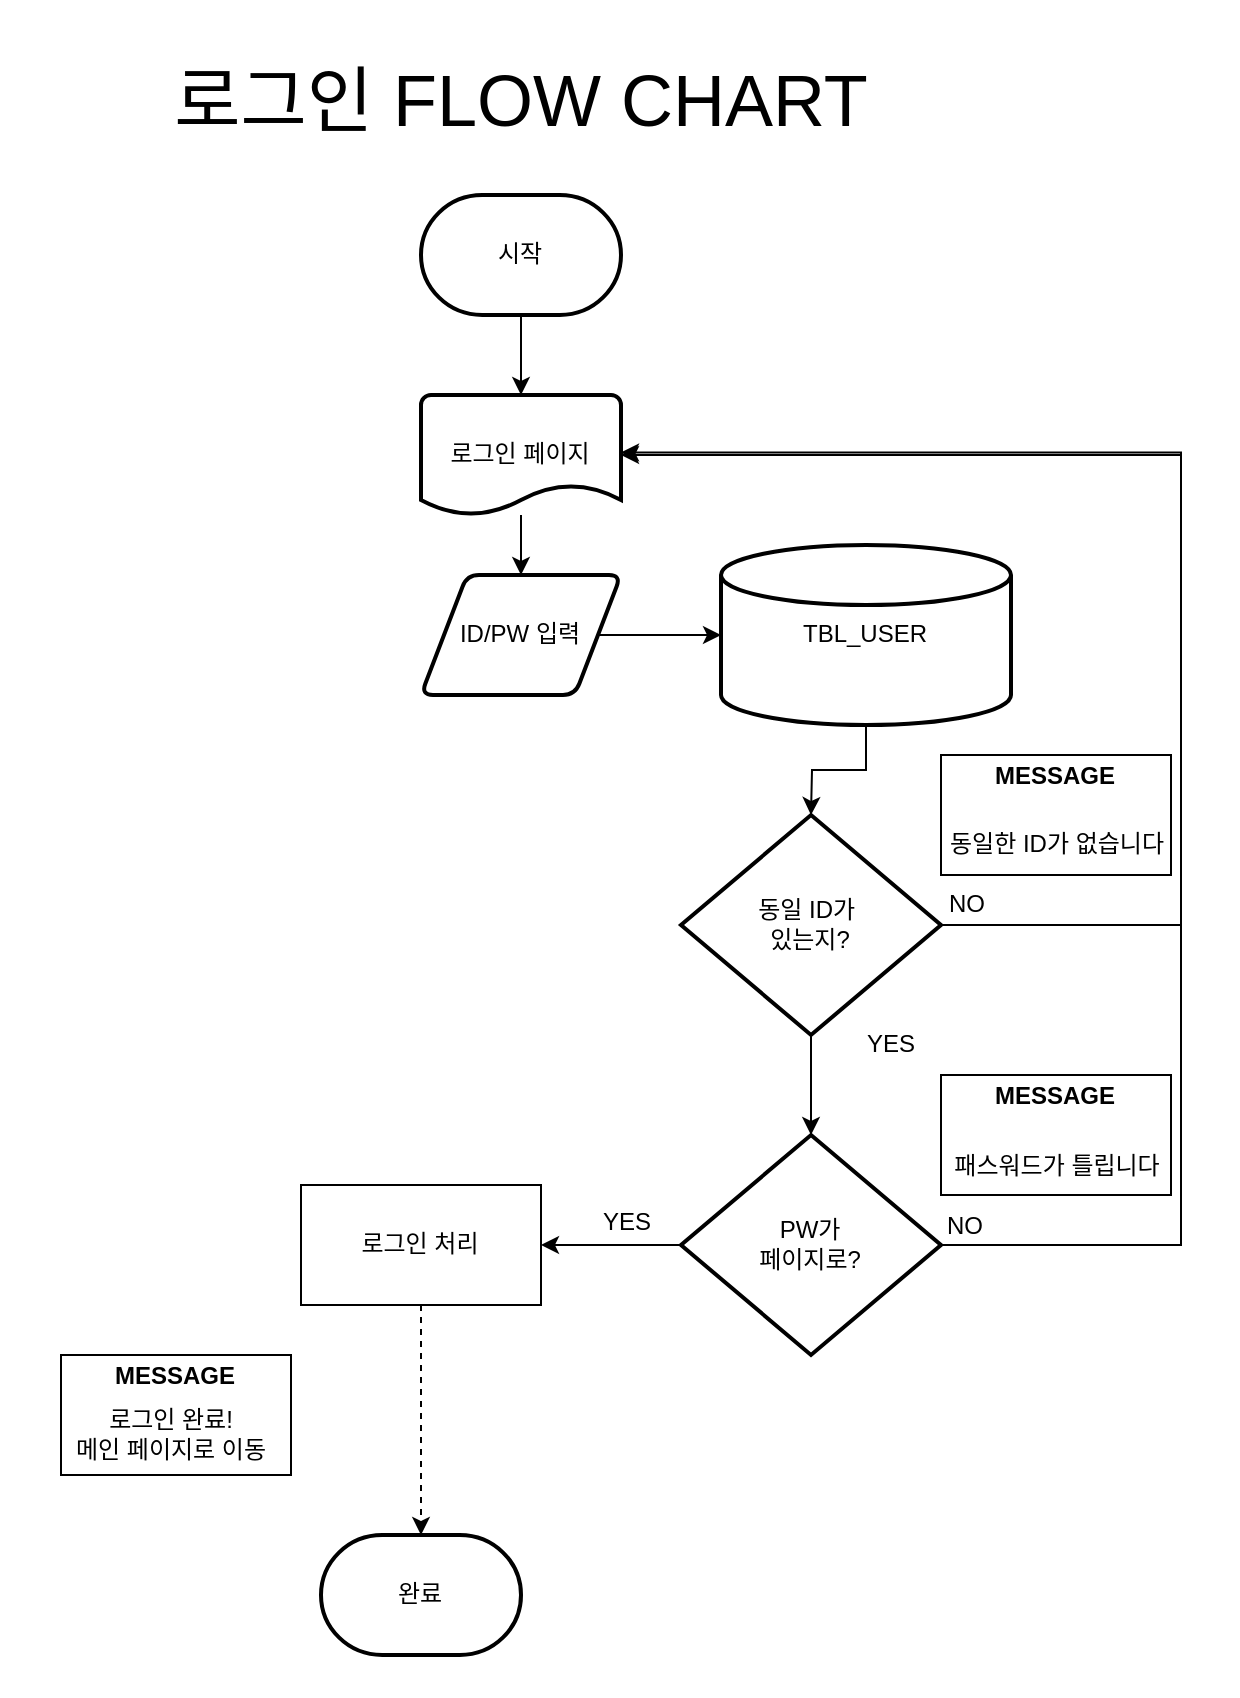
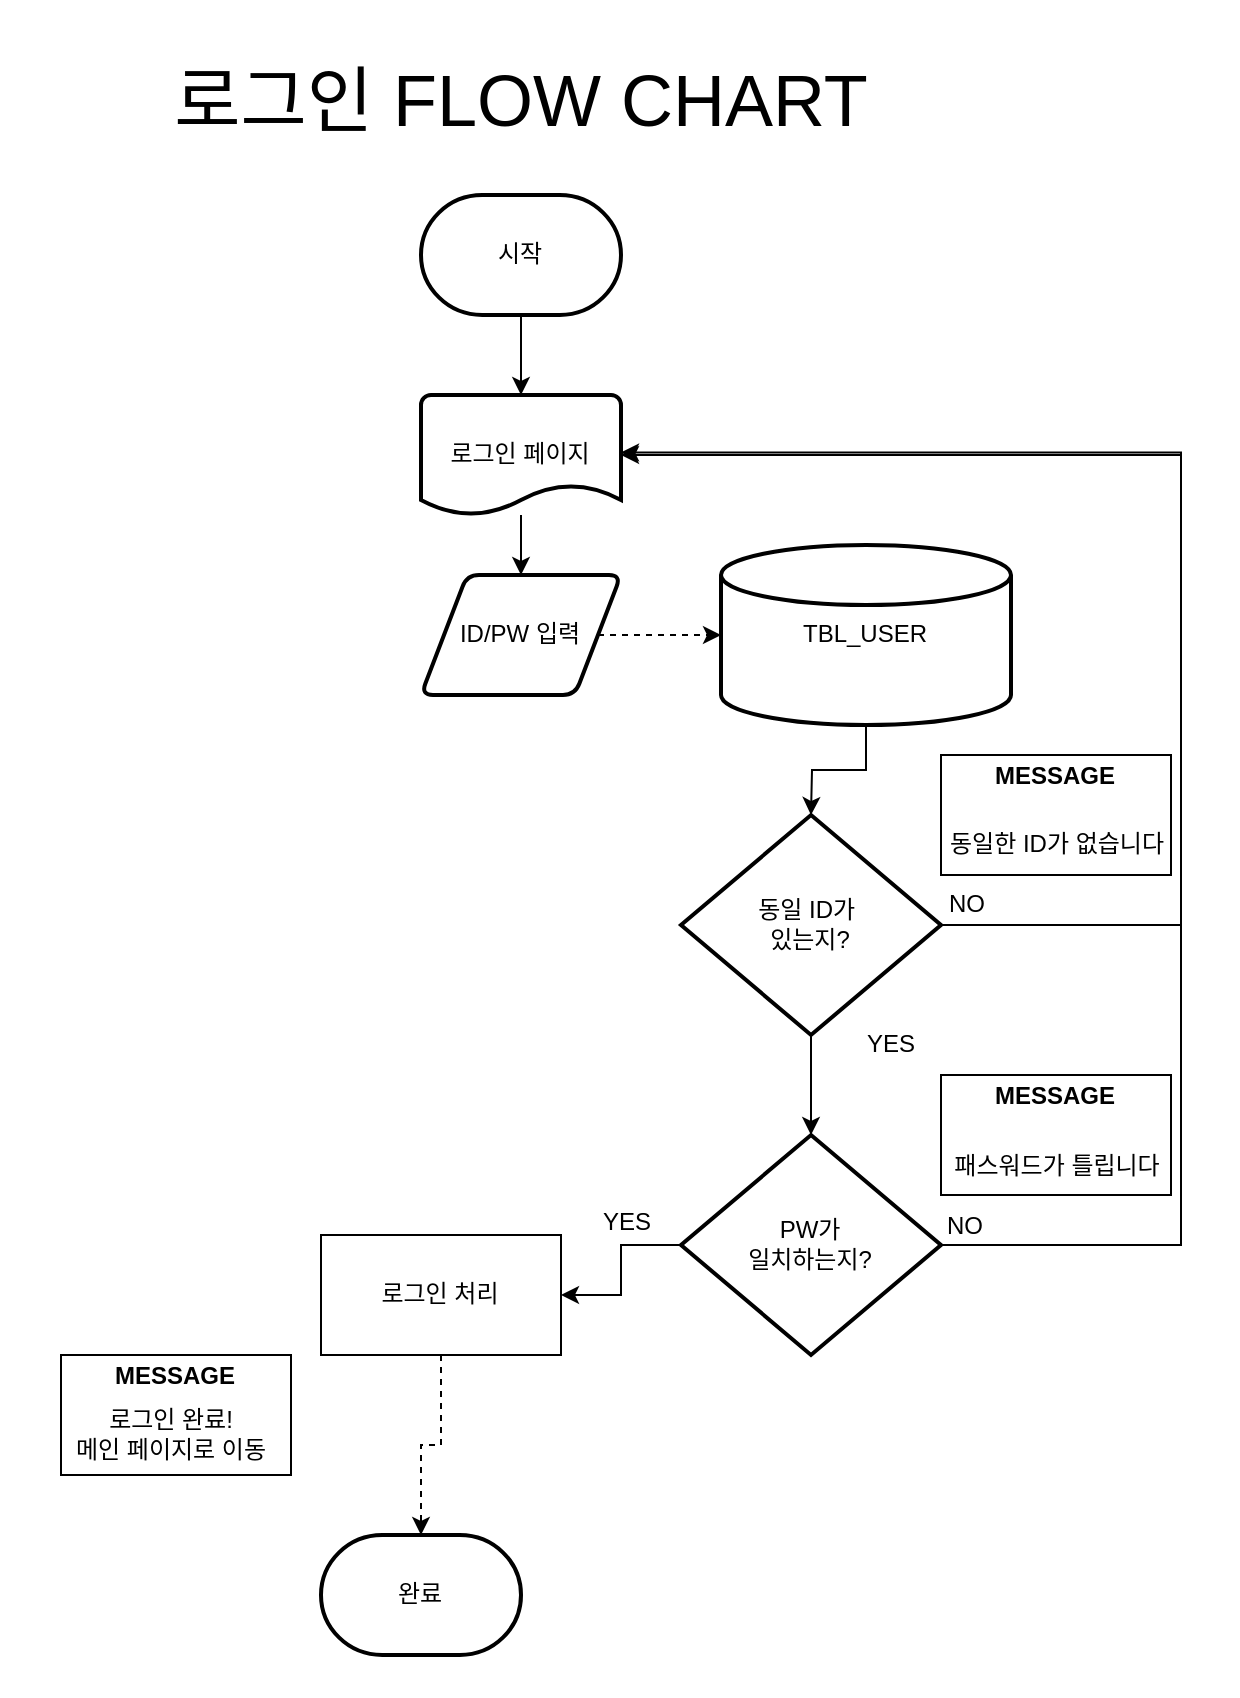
edge "ID/PW 입력" -> "TBL_USER": style solid -> dashed
node "로그인 처리": moved (421, 1245) -> (441, 1295)
node "PW가 페이지로?": label "PW가 페이지로?" -> "PW가 일치하는지?"
